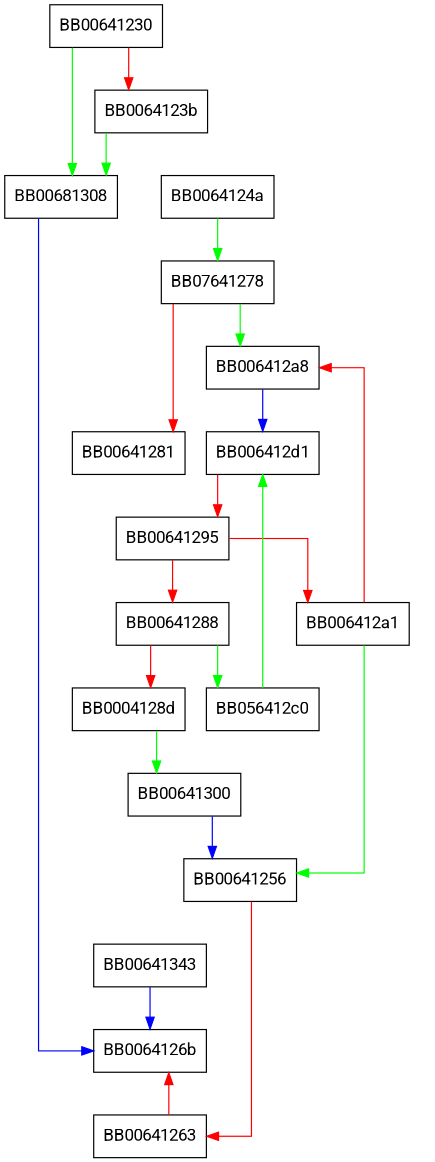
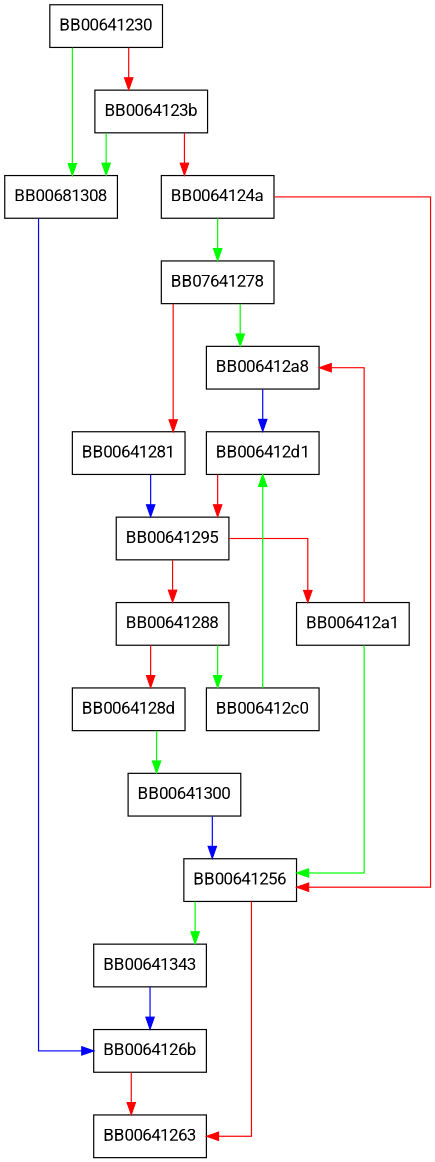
edge "BB0064123b" -> "BB0064124a": added
edge "BB00641281" -> "BB00641295": added
edge "BB0064124a" -> "BB00641256": added
node "BB0004128d": label "BB0004128d" -> "BB0064128d"
node "BB056412c0": label "BB056412c0" -> "BB006412c0"
edge "BB00641256" -> "BB00641343": added
edge "BB00641263" -> "BB0064126b": reversed
